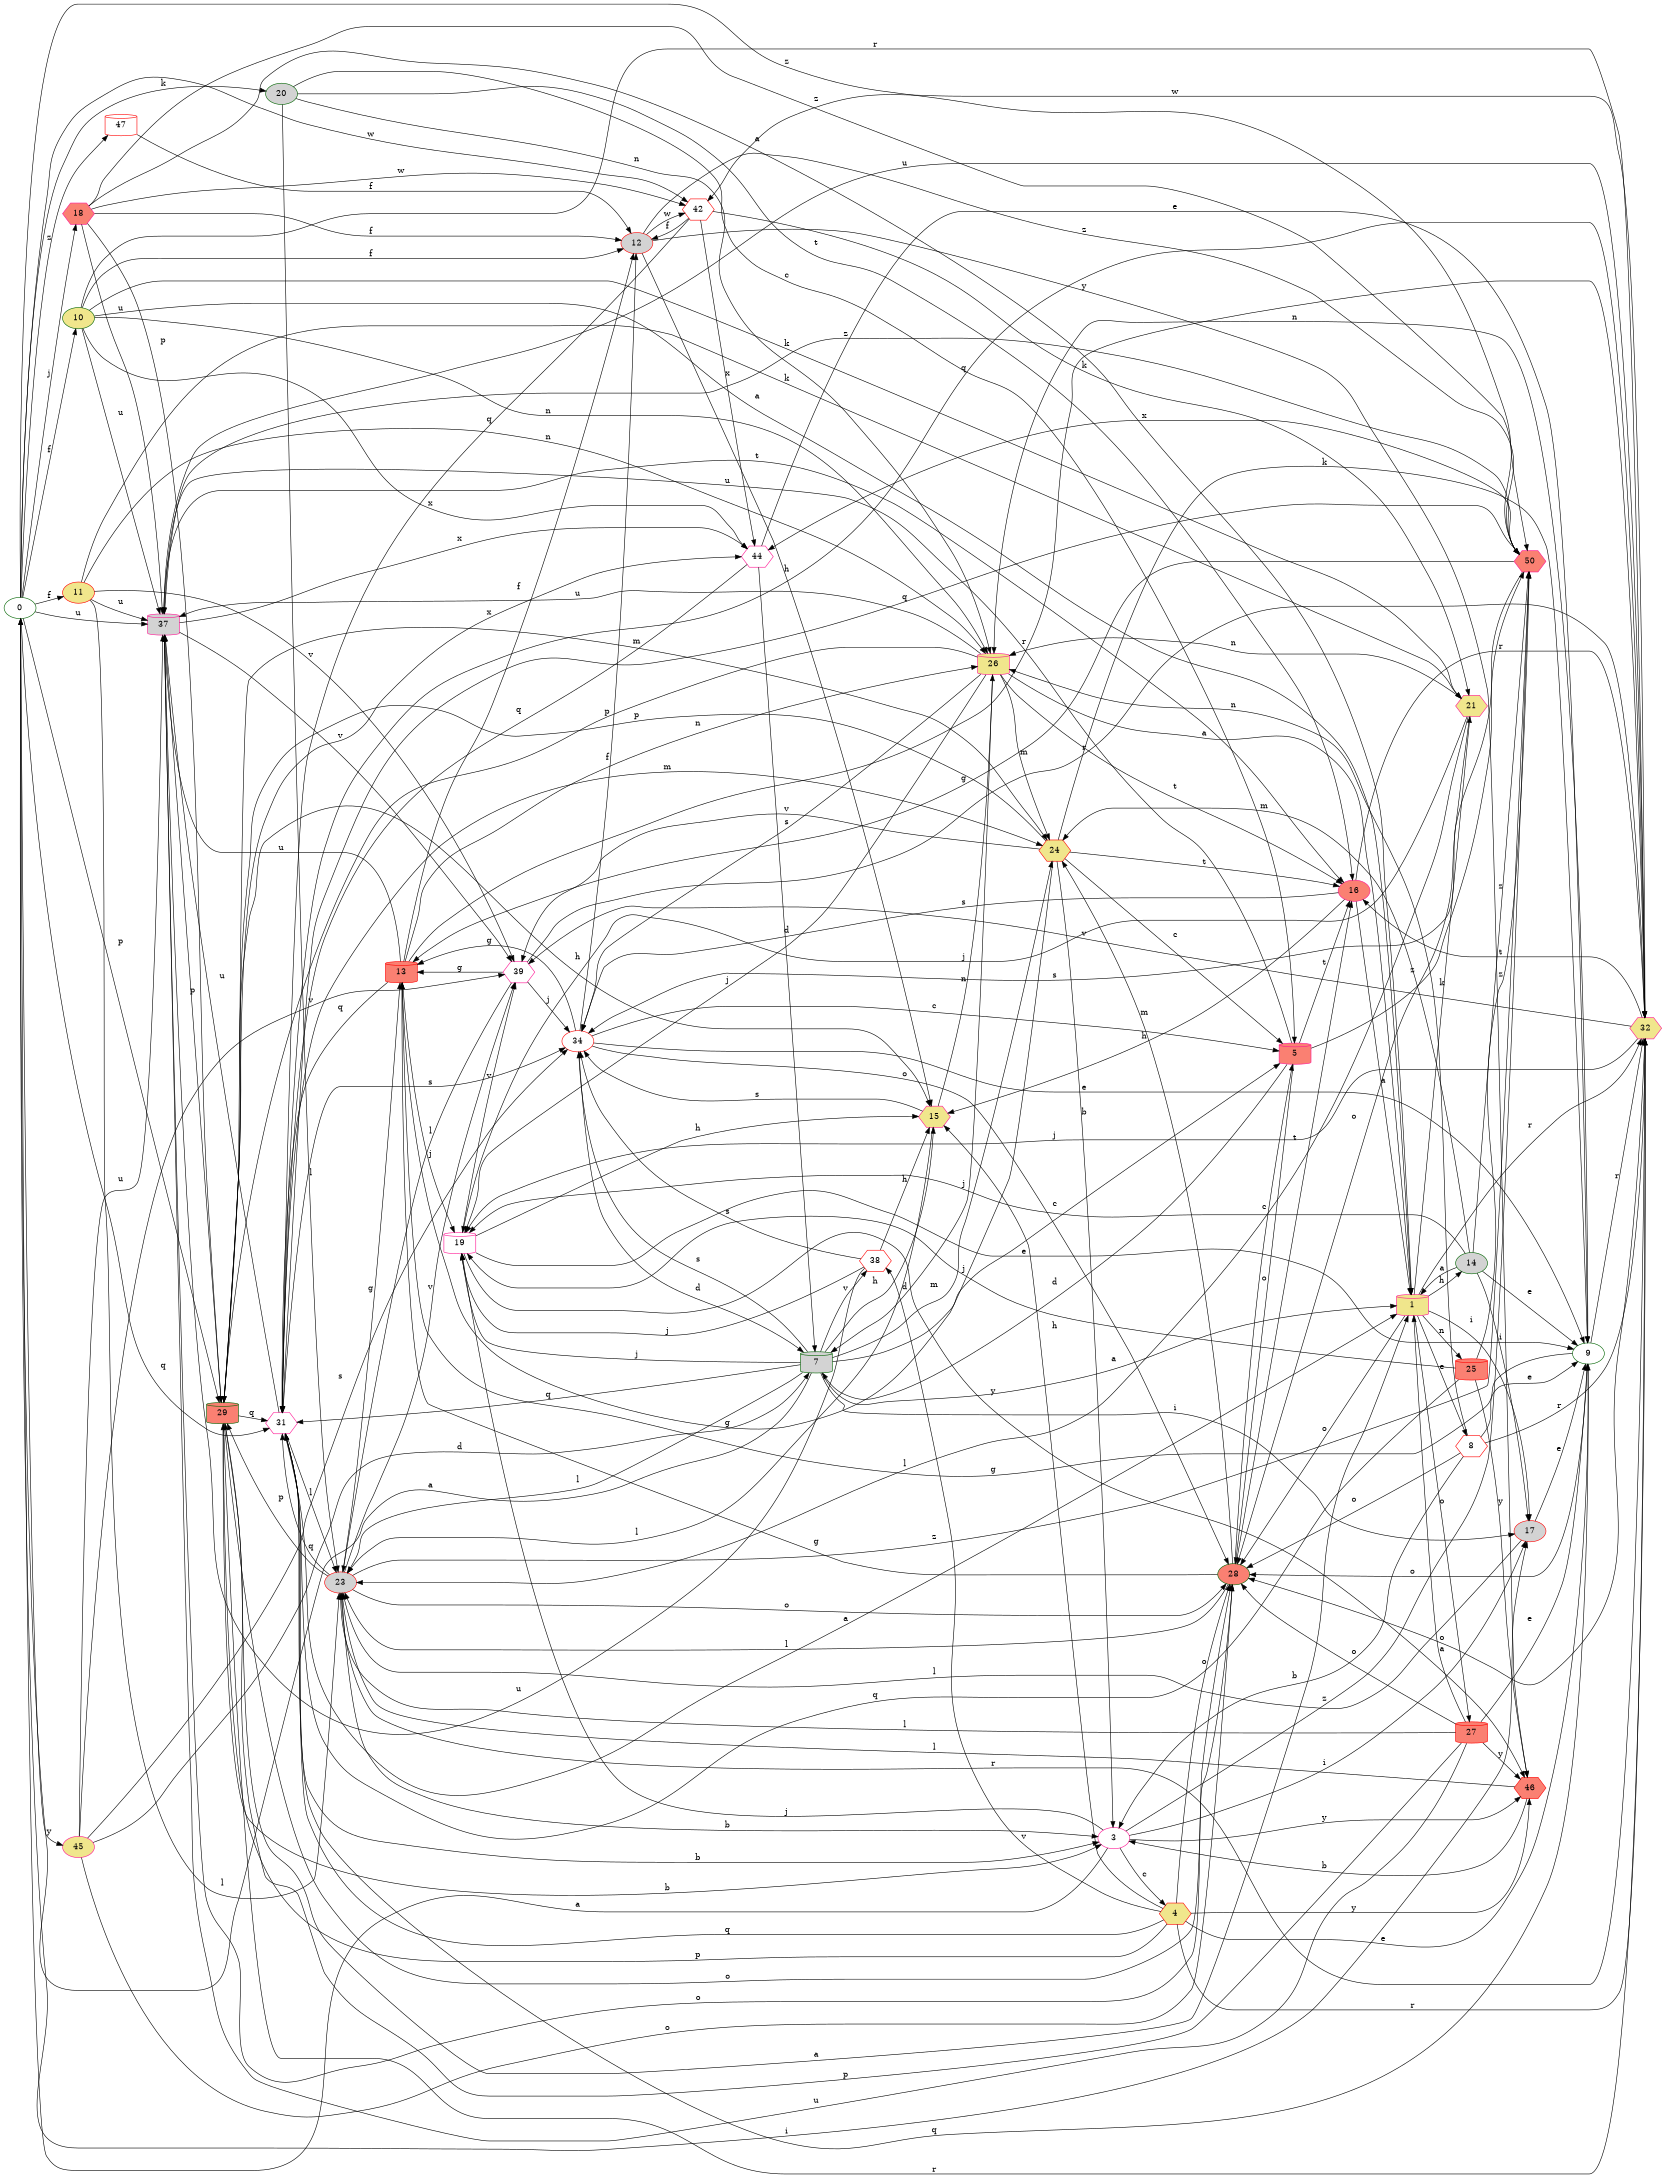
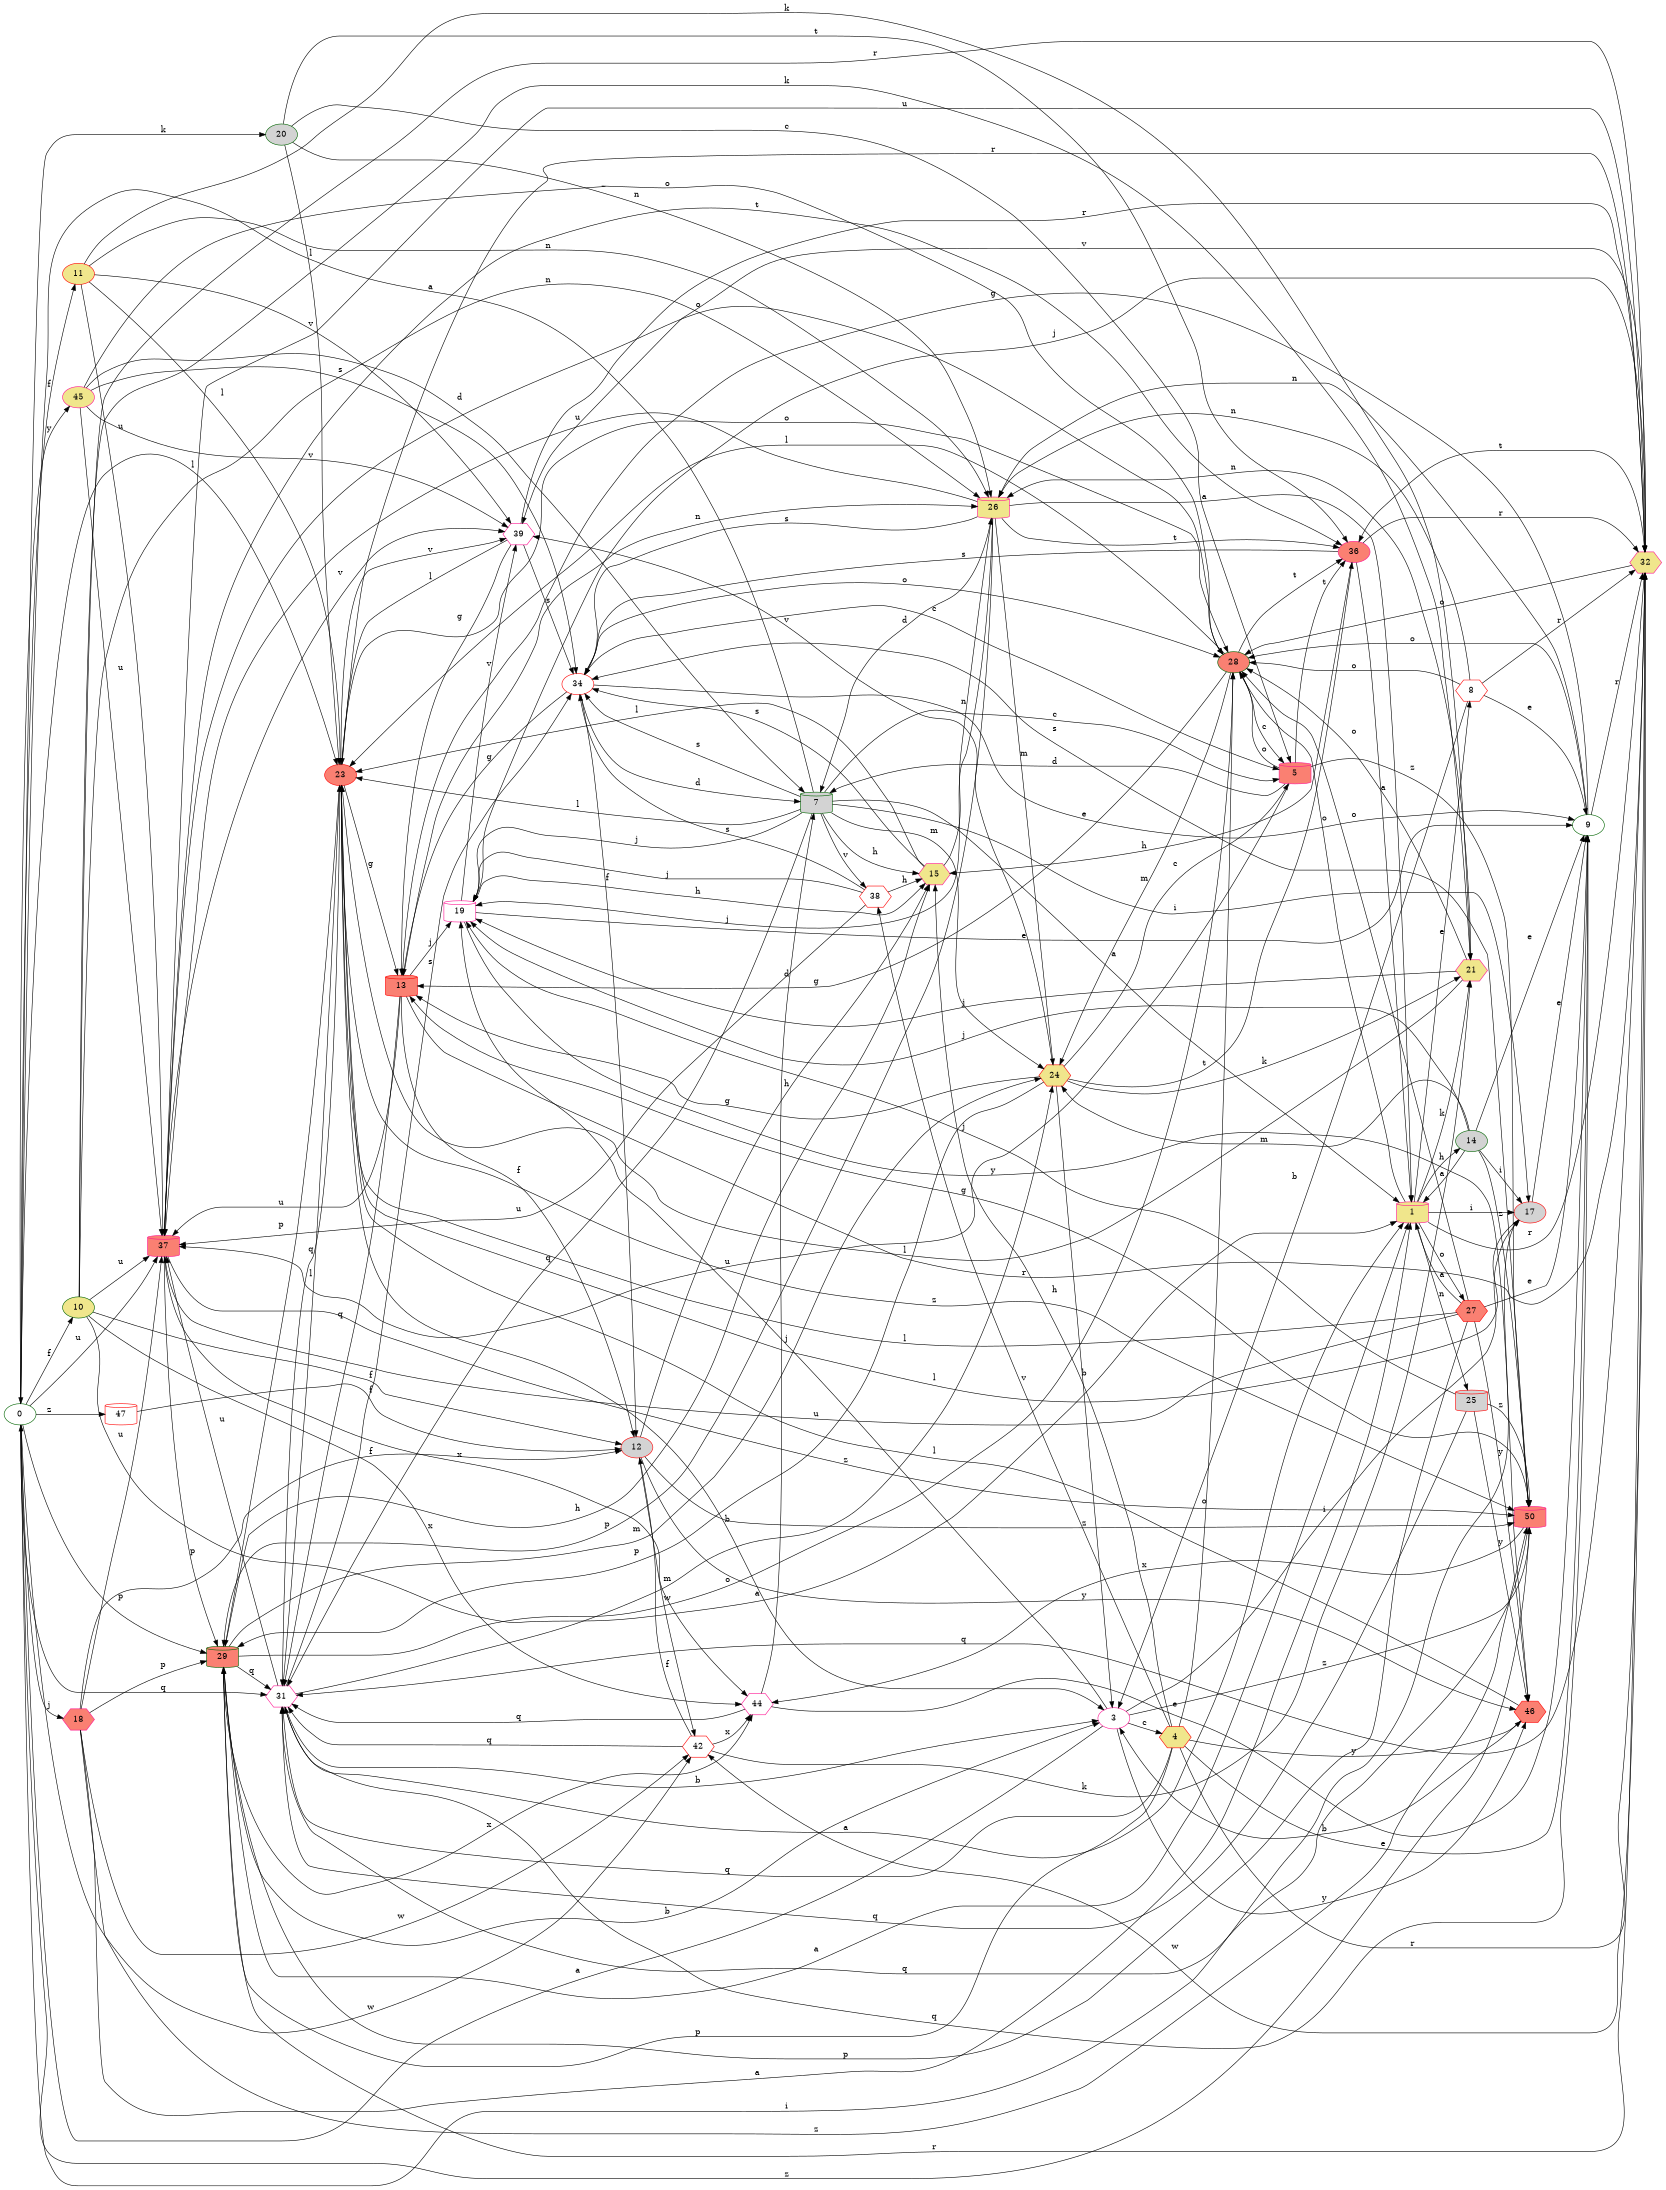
node "50": shape hexagon -> cylinder
edge "24" -> "9": now "24" -> "21"
node "37": fillcolor lightgrey -> salmon
edge "0" -> "23": added, label "l"
node "16": label "16" -> "36"
edge "39" -> "34": label "j" -> "s"
node "25": fillcolor salmon -> lightgrey
node "23": fillcolor lightgrey -> salmon
node "27": shape cylinder -> hexagon
